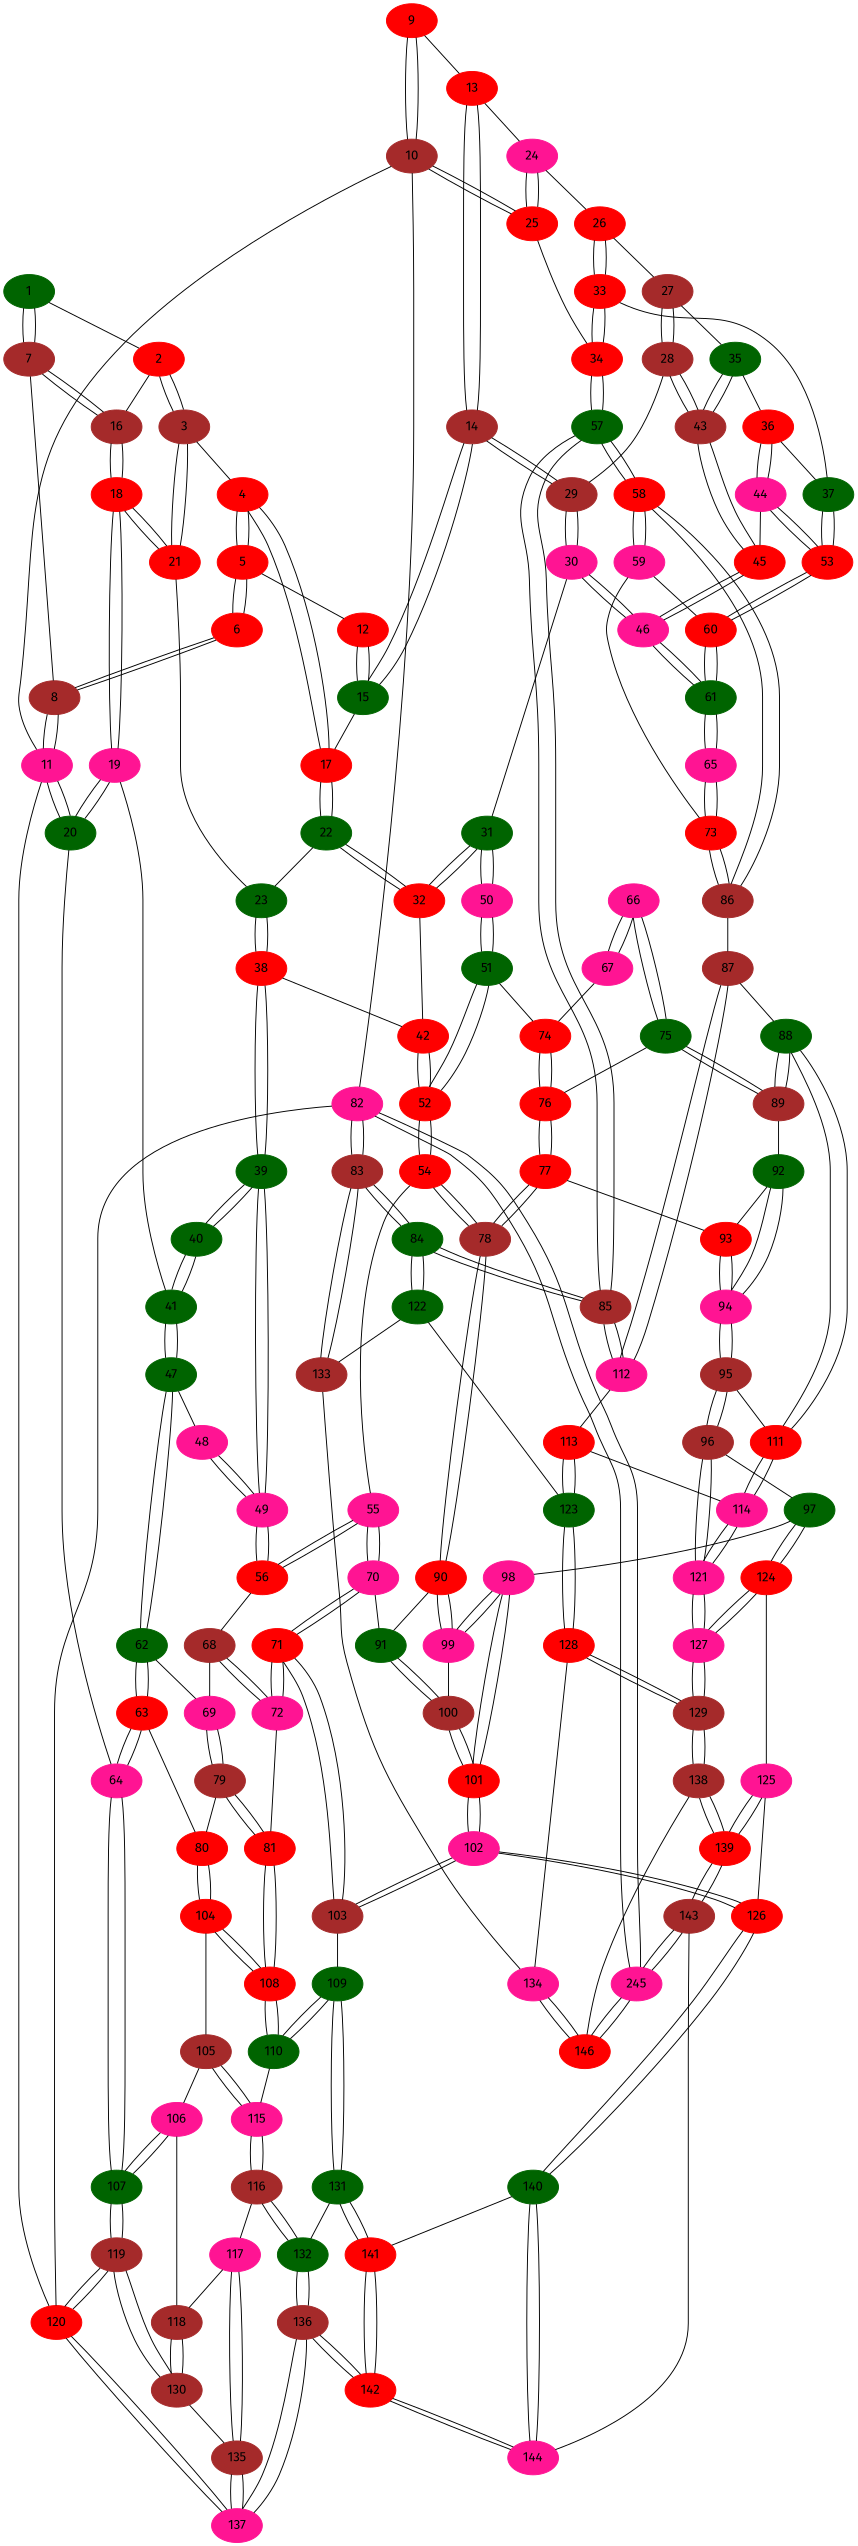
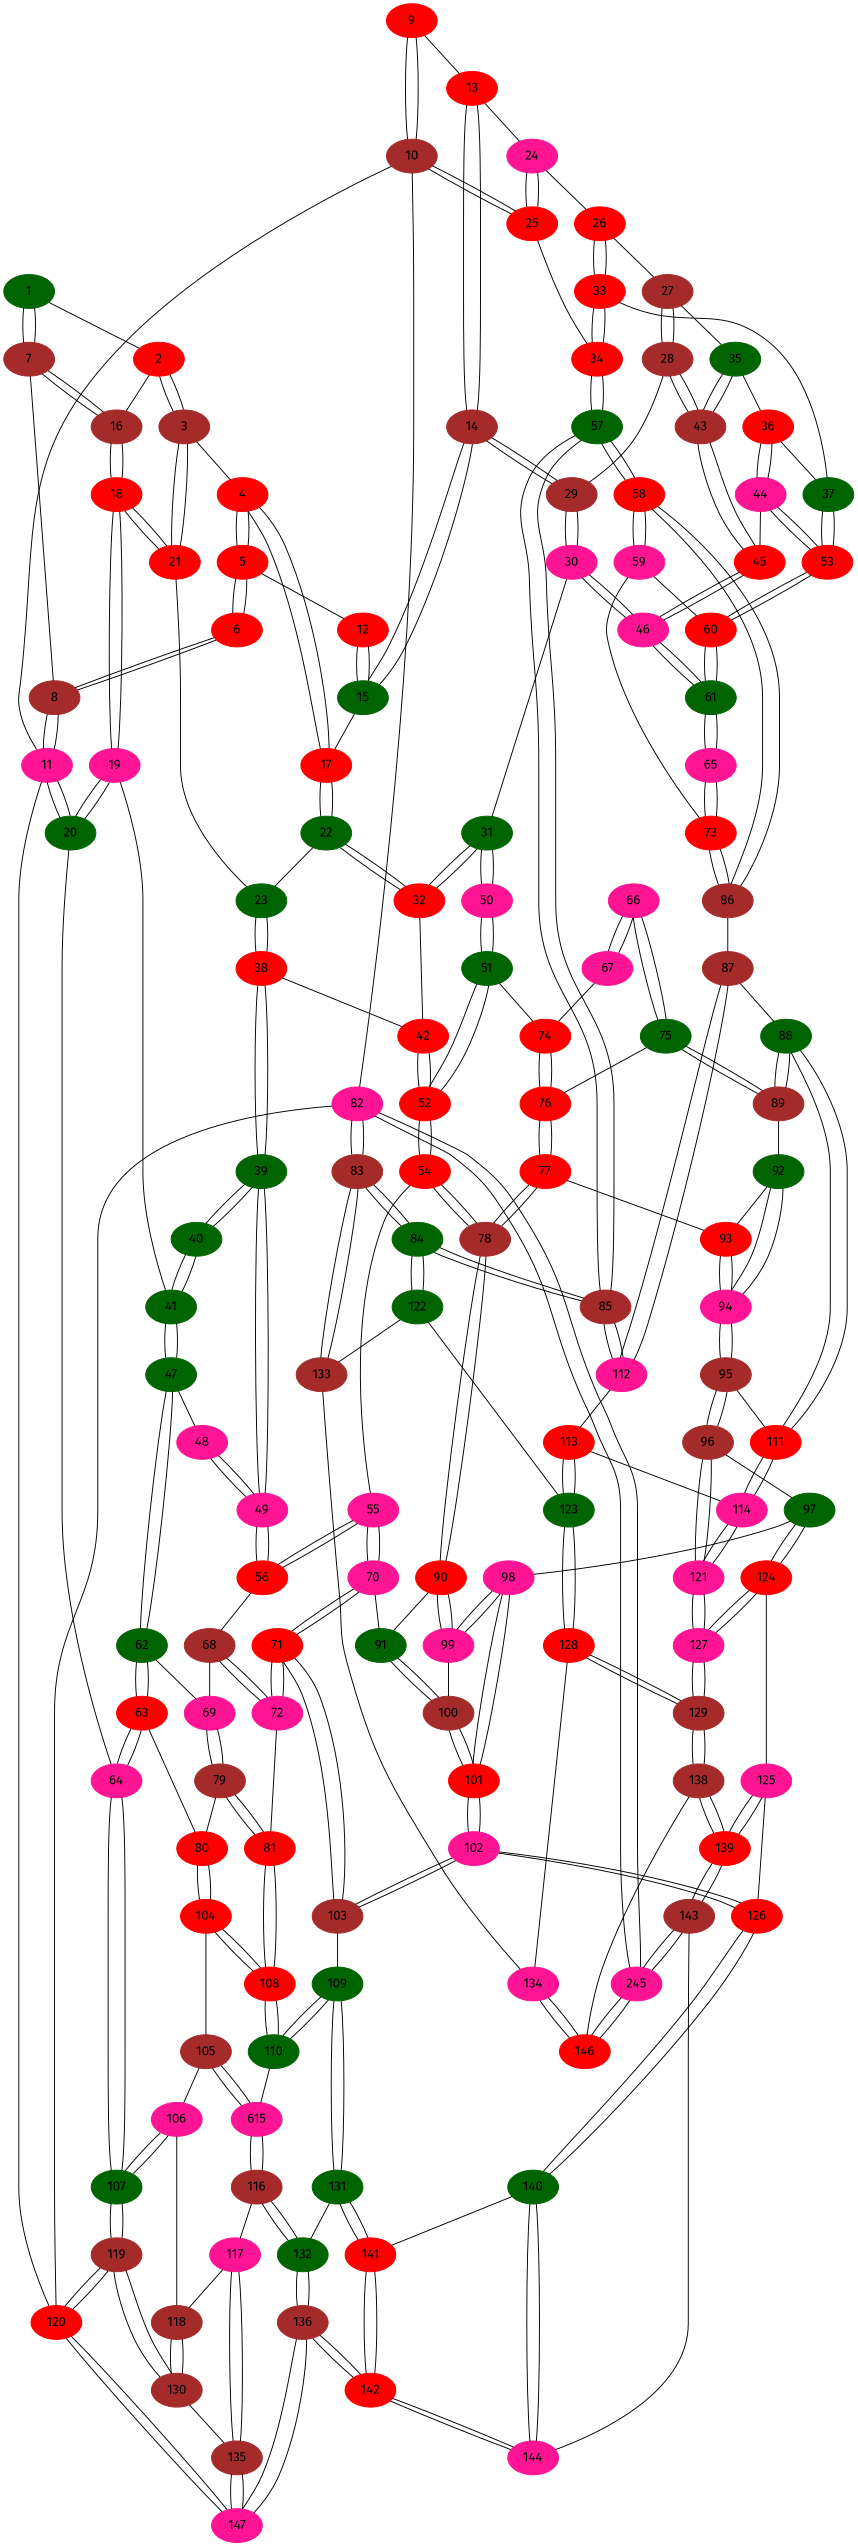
node "115": label "115" -> "615"
node "137": label "137" -> "147"
